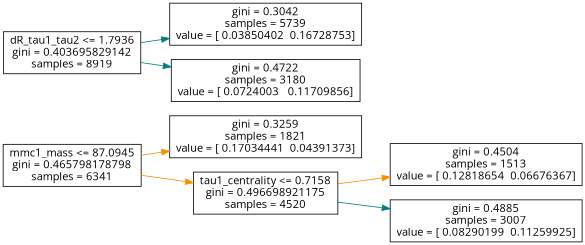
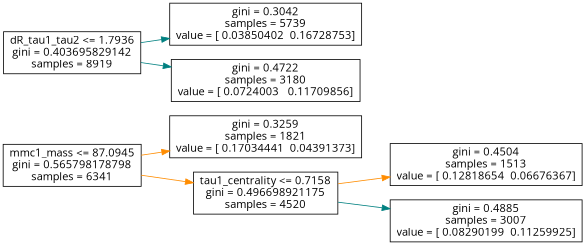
node "mmc1_mass <= 87.0945 gini = 0.465798178798 samples = 6341": label "mmc1_mass <= 87.0945 gini = 0.465798178798 samples = 6341" -> "mmc1_mass <= 87.0945 gini = 0.565798178798 samples = 6341"
